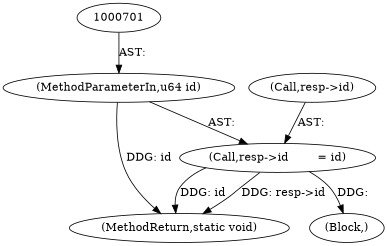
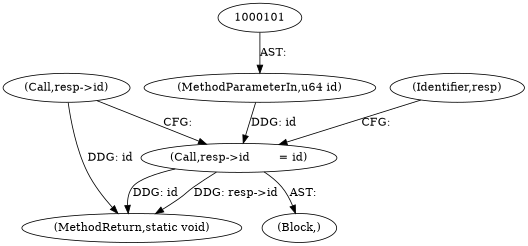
node "1000701": label "1000701" -> "1000101"
node "(Identifier,resp)": added
edge "(MethodParameterIn,u64 id)" -> "(Call,resp->id        = id)": label "AST: " -> "DDG: id"
edge "(Call,resp->id)" -> "(Call,resp->id        = id)": label "AST: " -> "CFG: "
edge "(MethodParameterIn,u64 id)" -> "(MethodReturn,static void)": now "(Call,resp->id)" -> "(MethodReturn,static void)"
edge "(Call,resp->id        = id)" -> "(Block,)": label "DDG: " -> "AST: "
